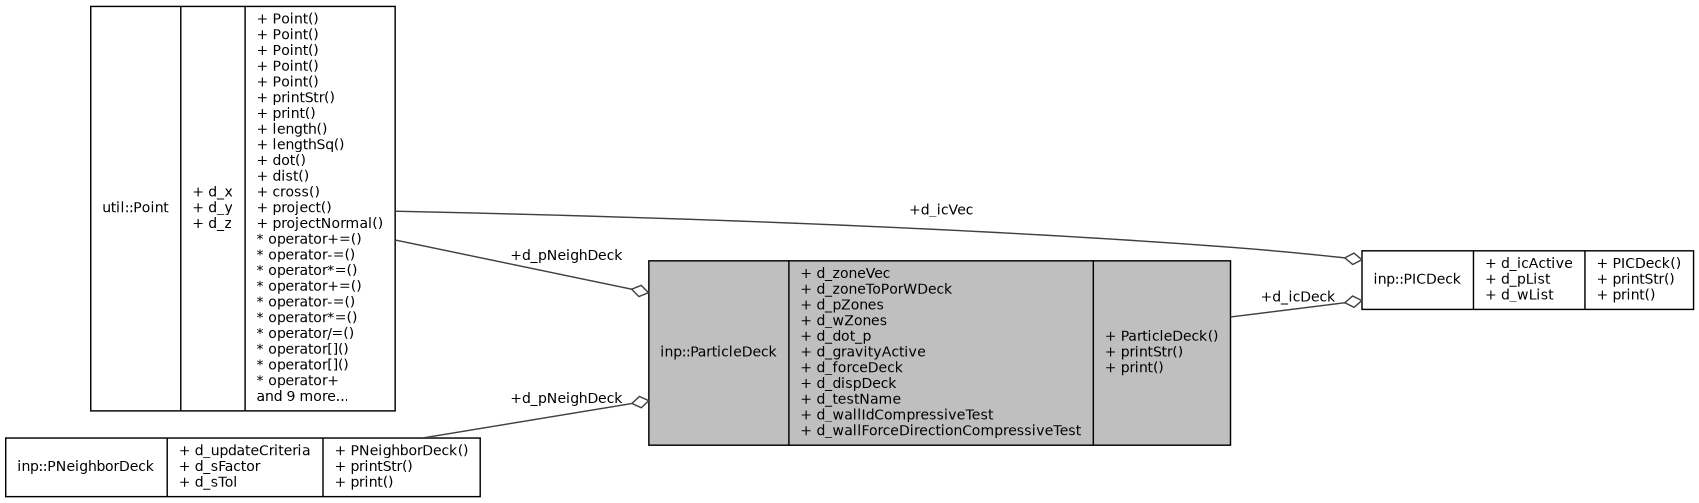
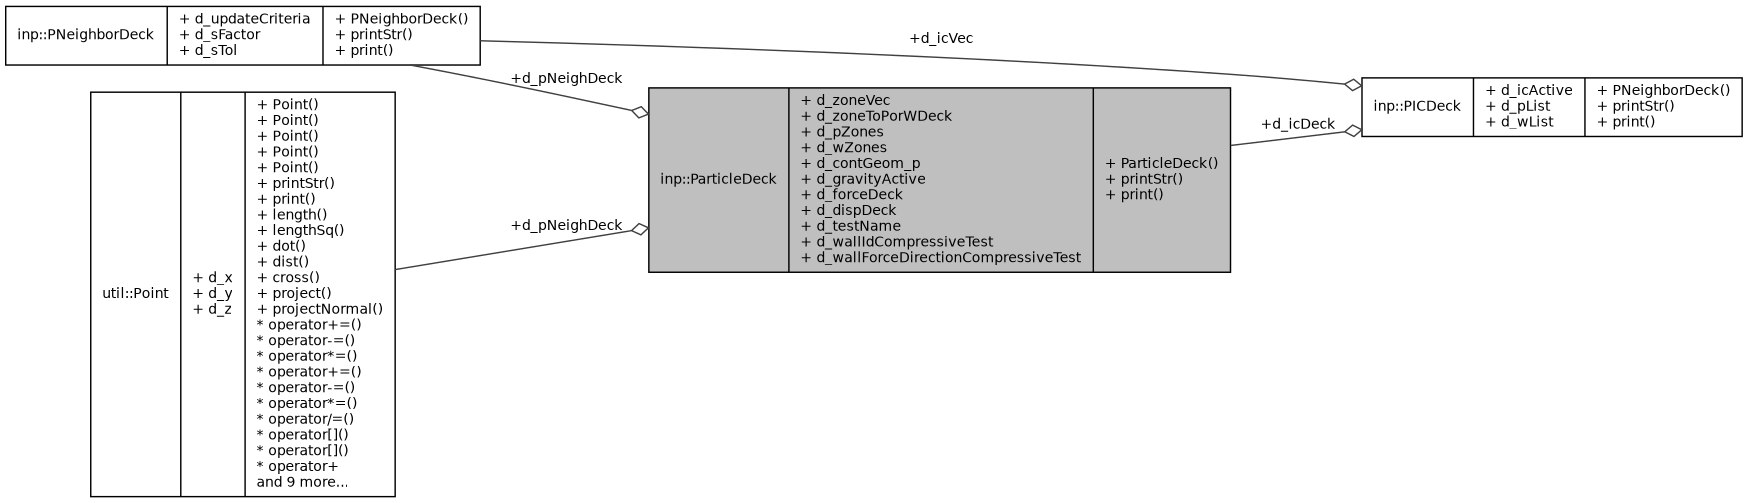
edge "util::Point" -> "inp::PICDeck": now "inp::PNeighborDeck" -> "inp::PICDeck"
node "inp::PICDeck": text "+ PICDeck()" -> "+ PNeighborDeck()"
node "inp::ParticleDeck": text "+ d_dot_p" -> "+ d_contGeom_p"
